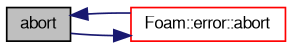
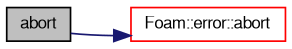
edge "Foam::error::abort" -> "abort": removed
